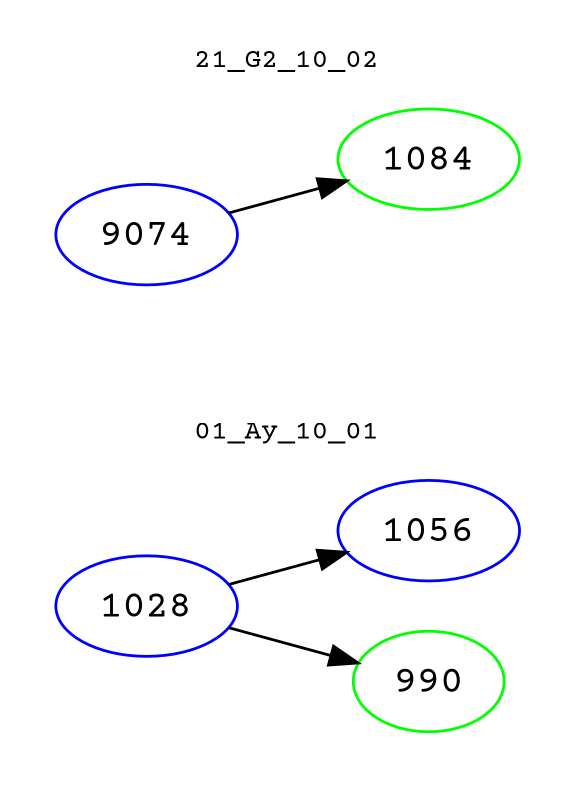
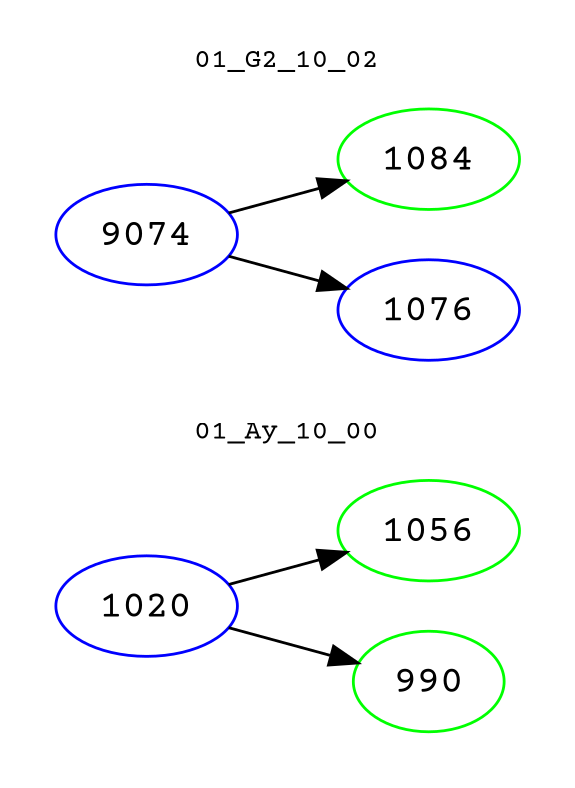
cluster "21_G2_10_02": label "21_G2_10_02" -> "01_G2_10_02"
node "1076": added
cluster "01_Ay_10_01": label "01_Ay_10_01" -> "01_Ay_10_00"
node "1056": color blue -> green
node "1028": label "1028" -> "1020"
